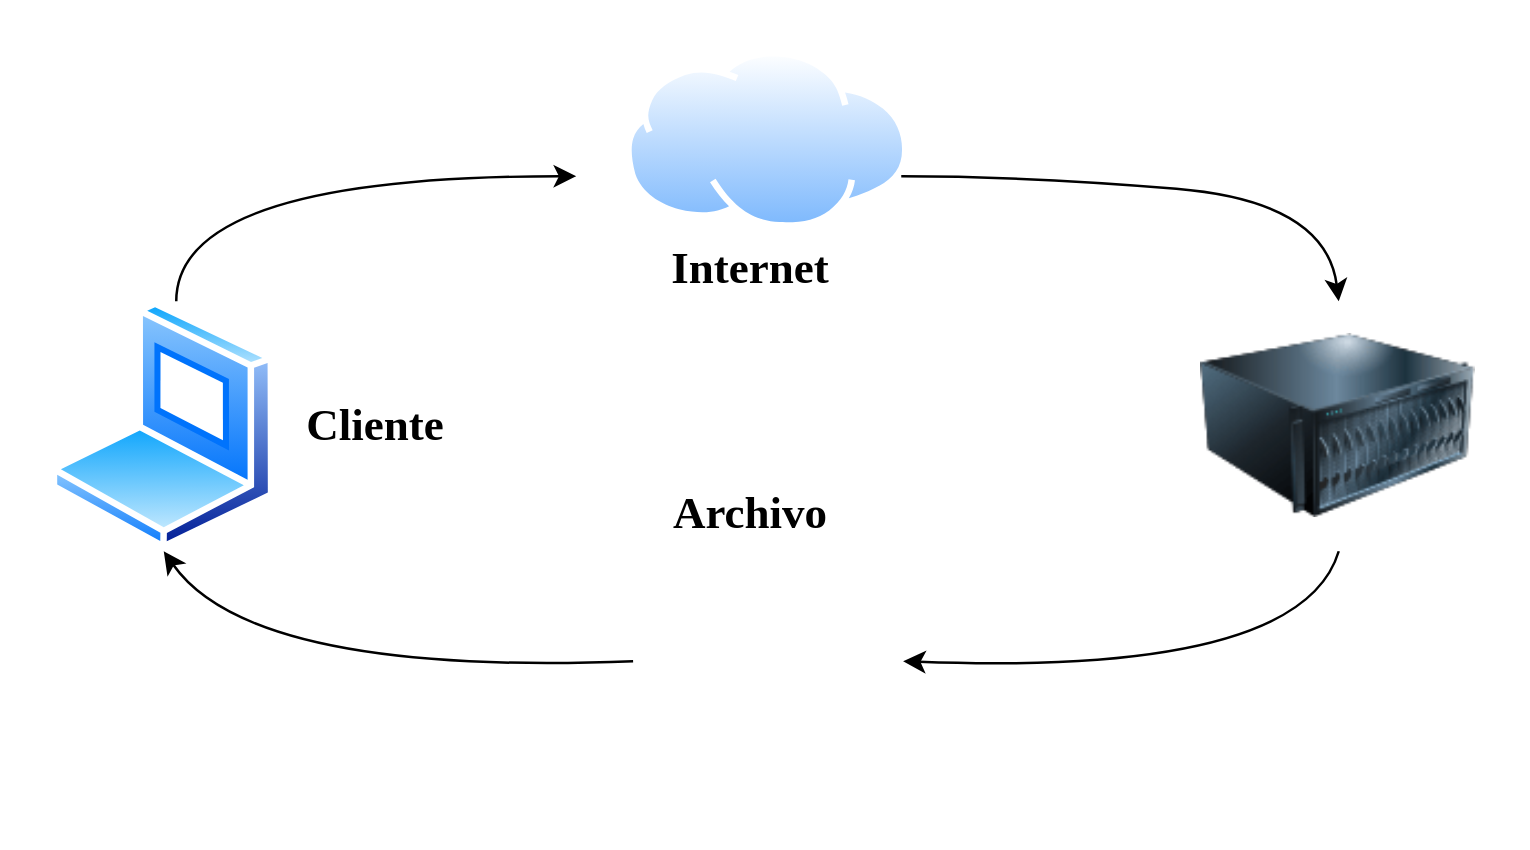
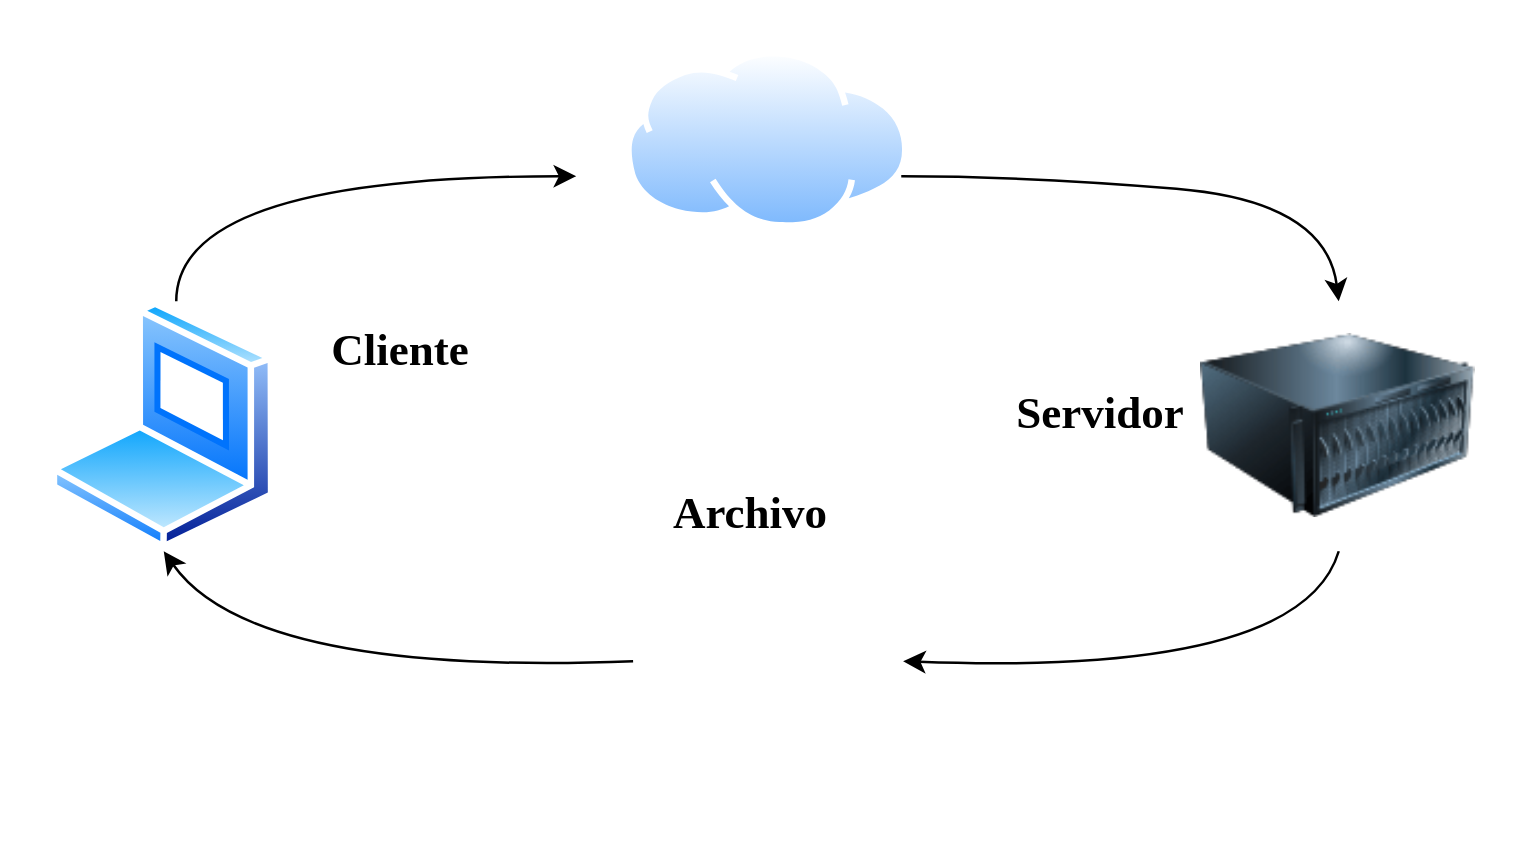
node "Internet": removed
node "Servidor": added
node "Cliente": moved (376, 426) -> (401, 351)
